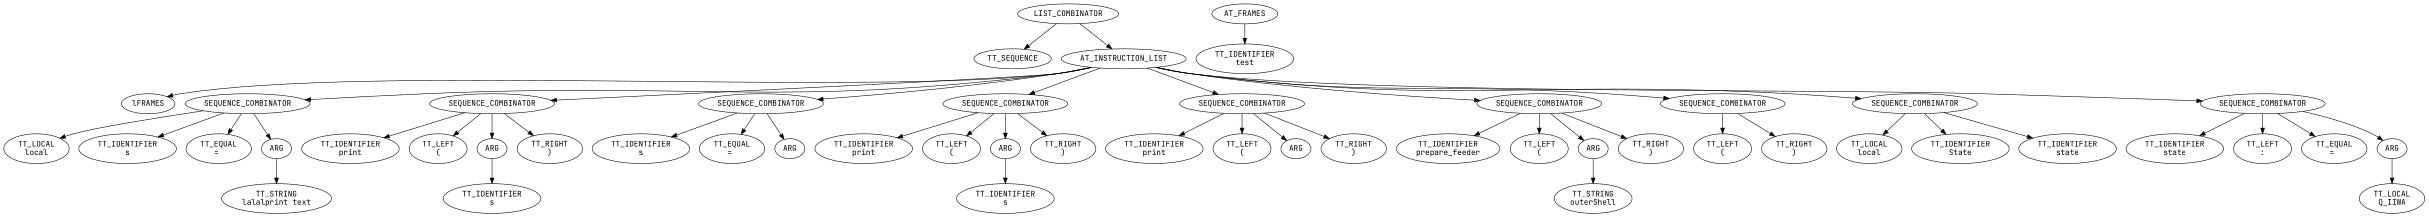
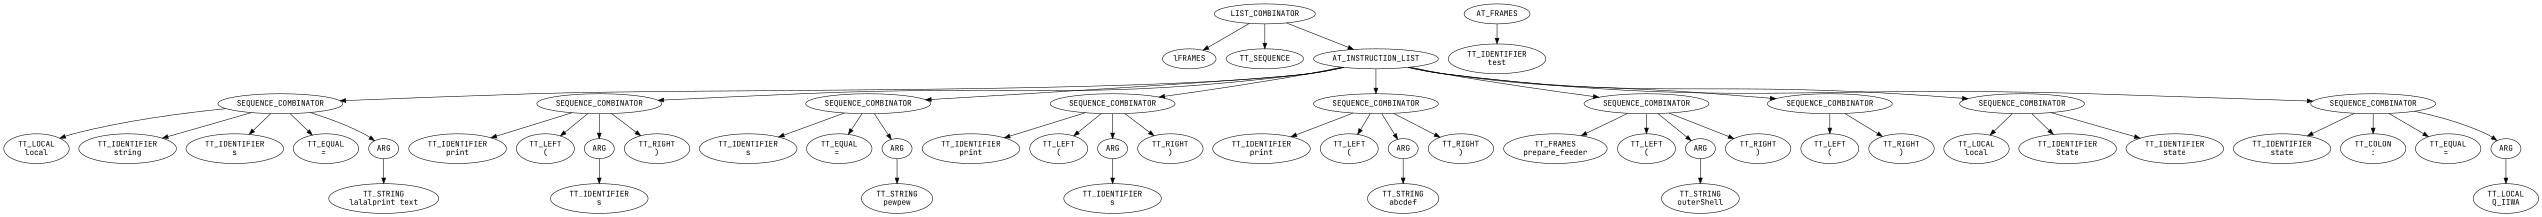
edge "AT_INSTRUCTION_LIST" -> "lFRAMES": now "LIST_COMBINATOR" -> "lFRAMES"
node "TT_IDENTIFIER string": added
node "TT_IDENTIFIER prepare_feeder": label "TT_IDENTIFIER prepare_feeder" -> "TT_FRAMES prepare_feeder"
node "TT_LEFT :": label "TT_LEFT :" -> "TT_COLON :"
node "TT_STRING pewpew": added
node "TT_STRING abcdef": added
